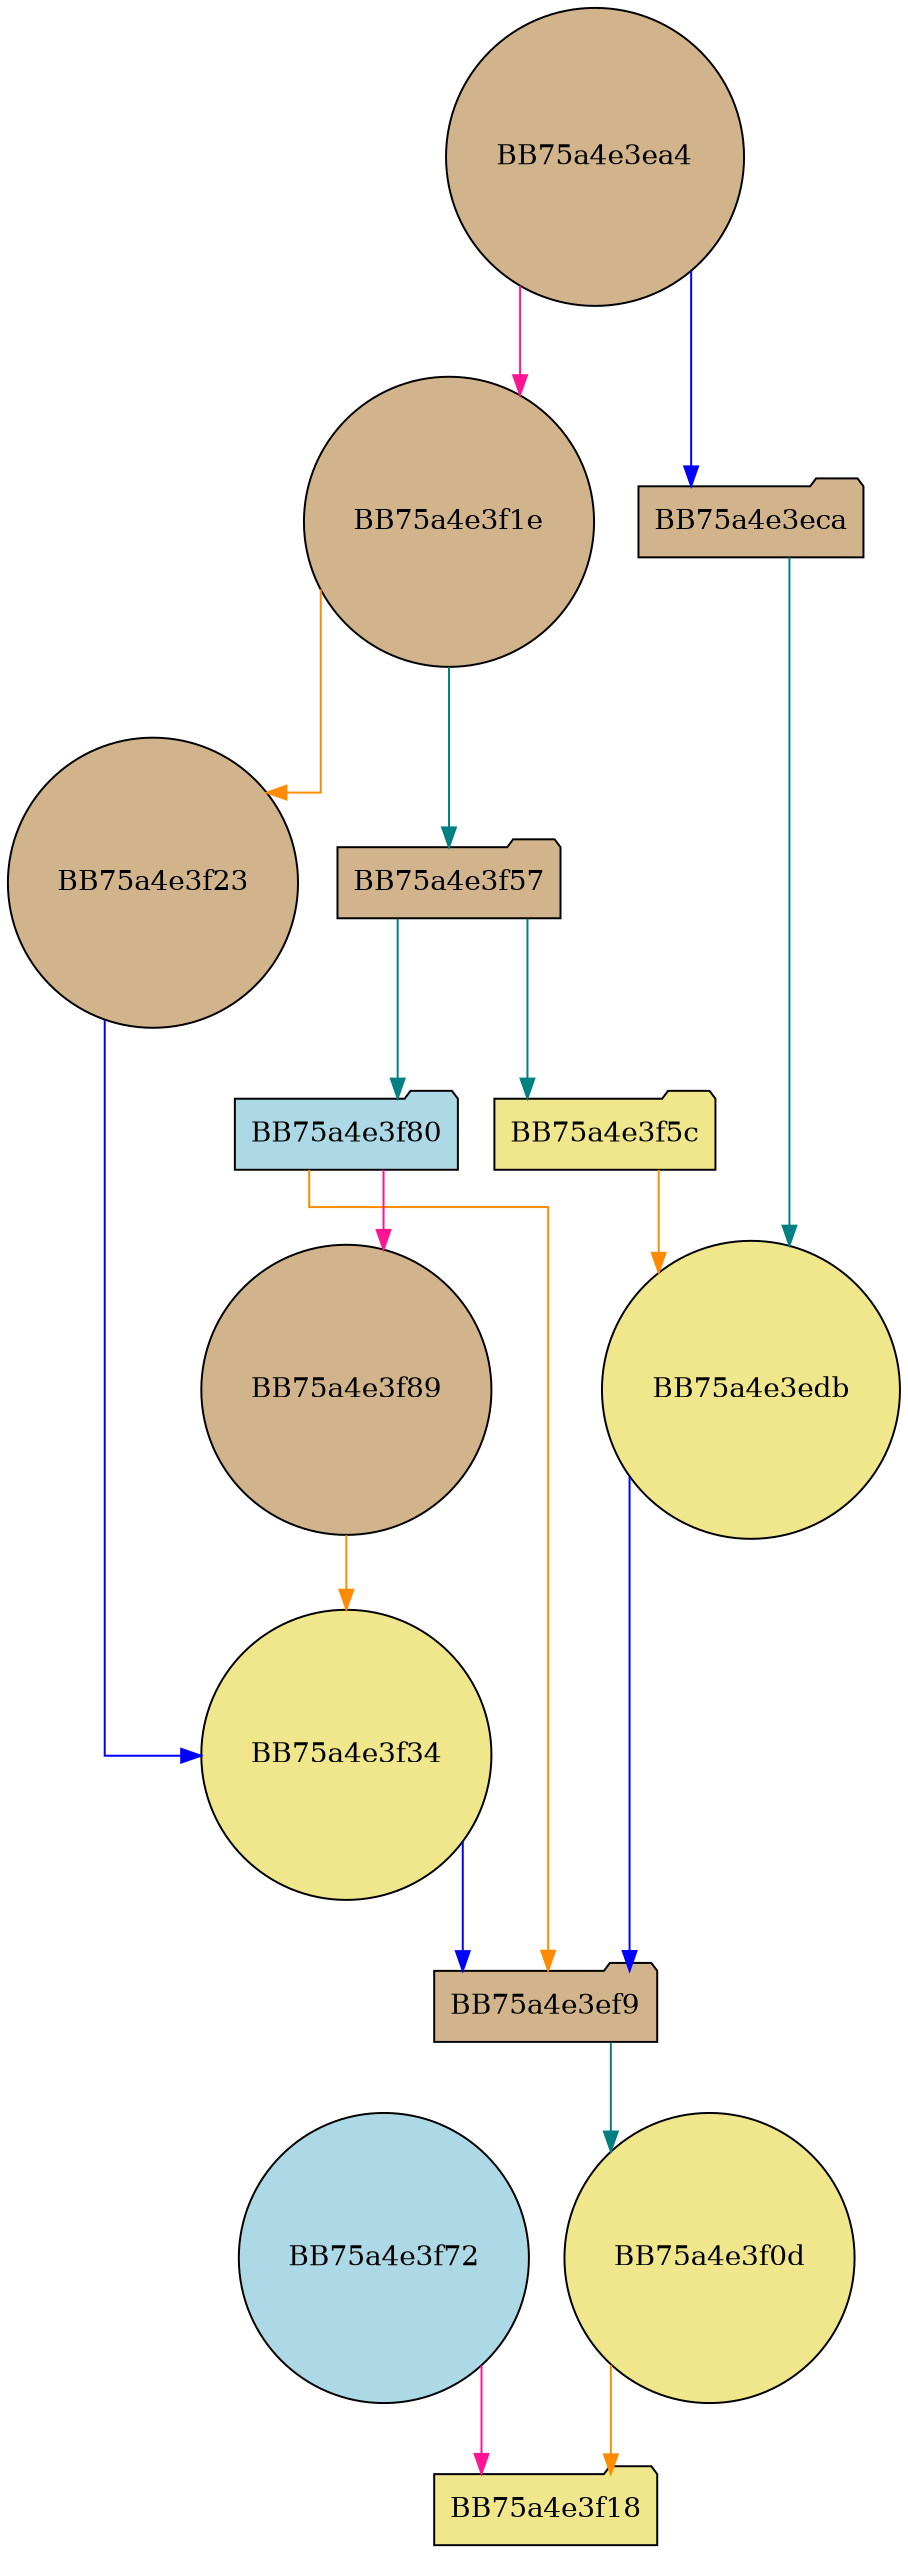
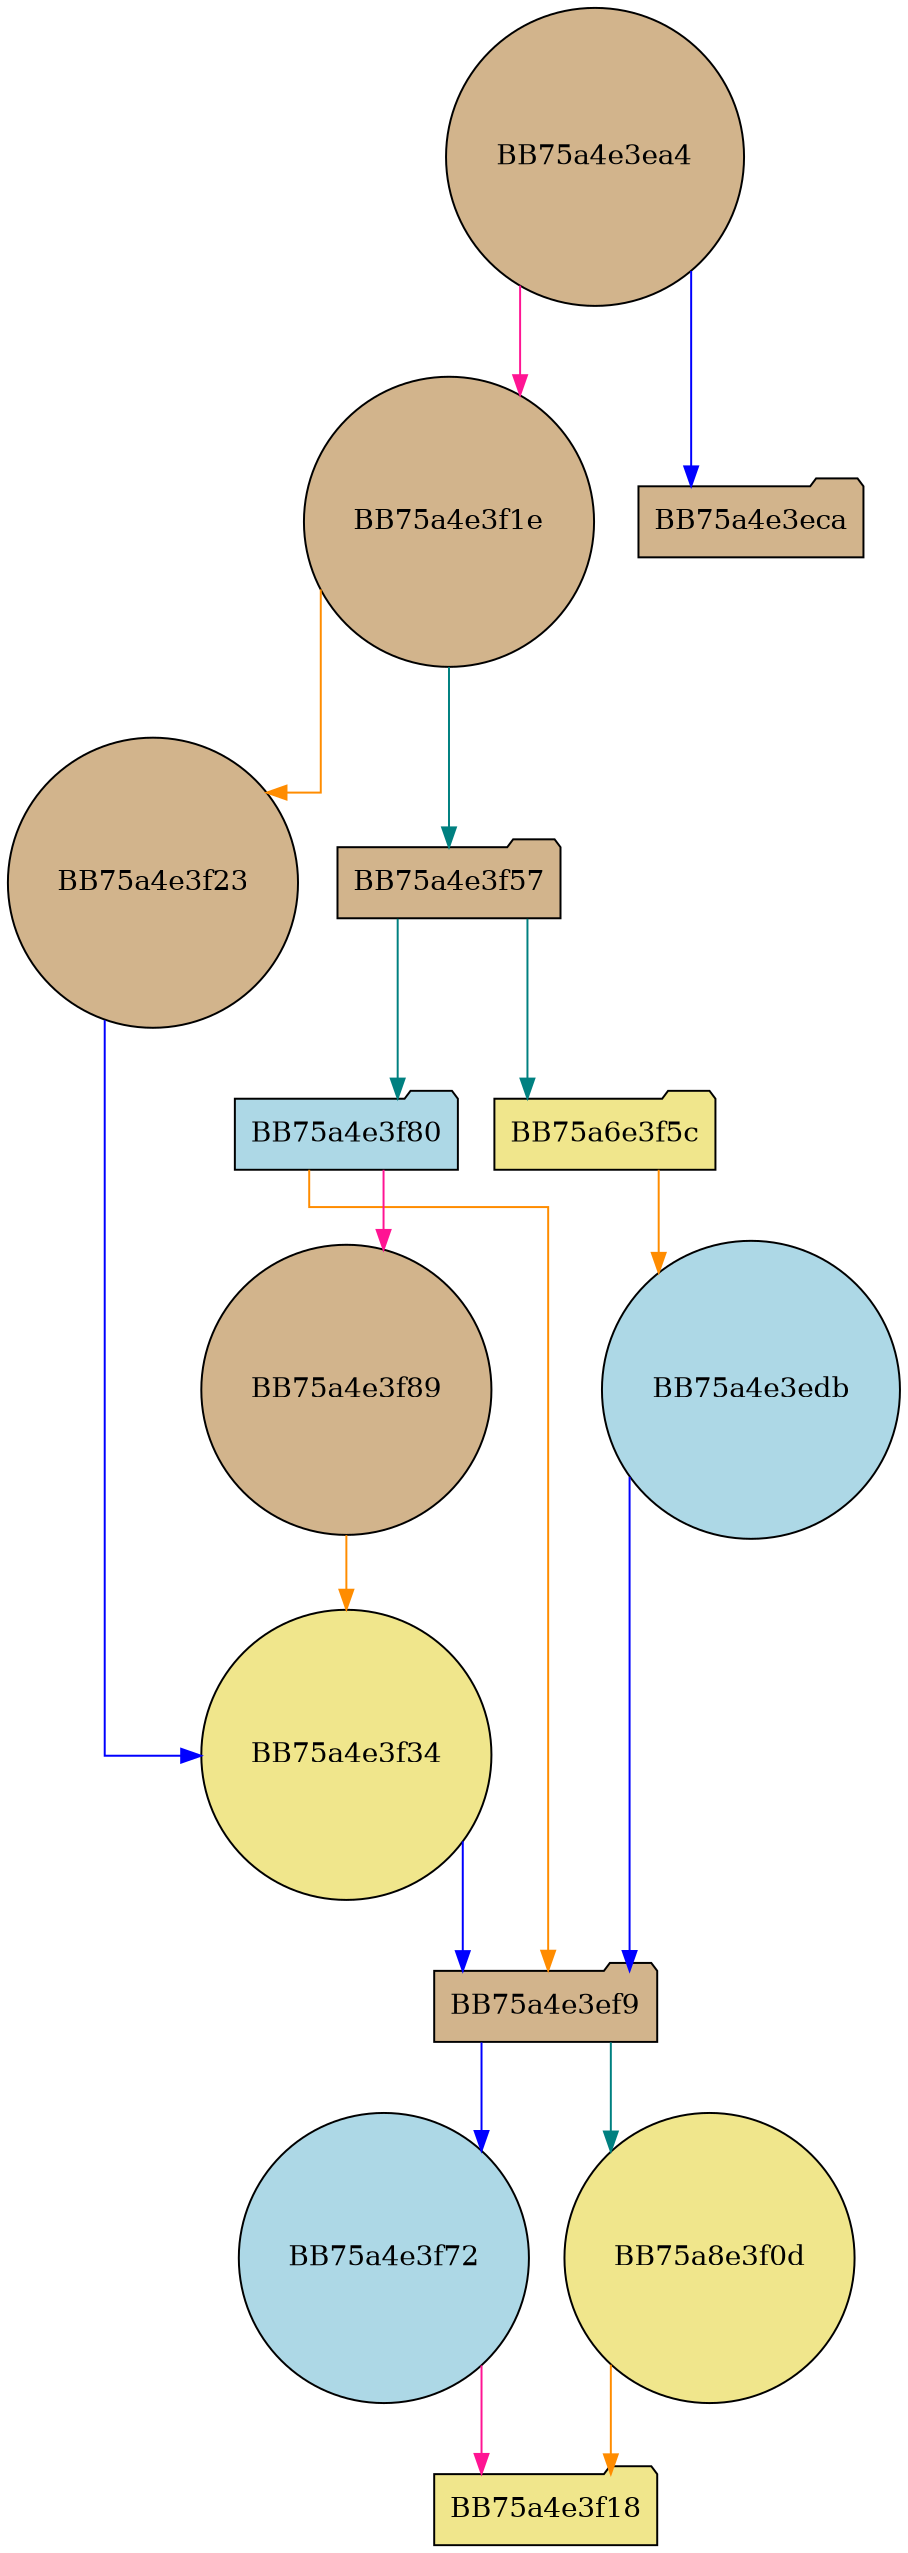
edge "BB75a4e3eca" -> "BB75a4e3edb": removed
node "BB75a4e3f5c": label "BB75a4e3f5c" -> "BB75a6e3f5c"
node "BB75a4e3edb": fillcolor khaki -> lightblue
edge "BB75a4e3ef9" -> "BB75a4e3f72": added
node "BB75a4e3f0d": label "BB75a4e3f0d" -> "BB75a8e3f0d"
